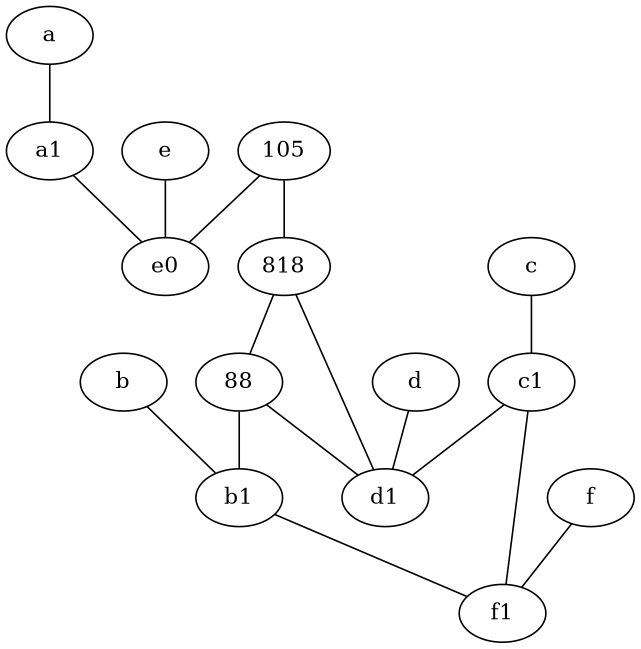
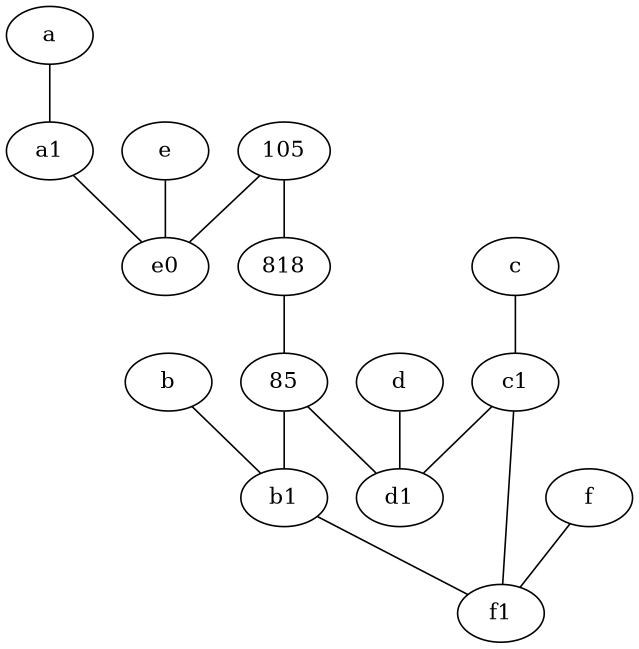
node "88": label "88" -> "85"
edge "818" -- "d1": removed
